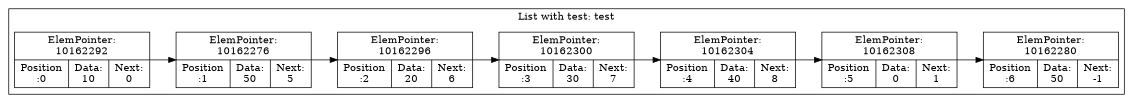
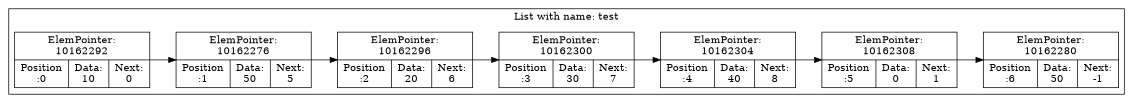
cluster "List with test: test": label "List with test: test" -> "List with name: test"
